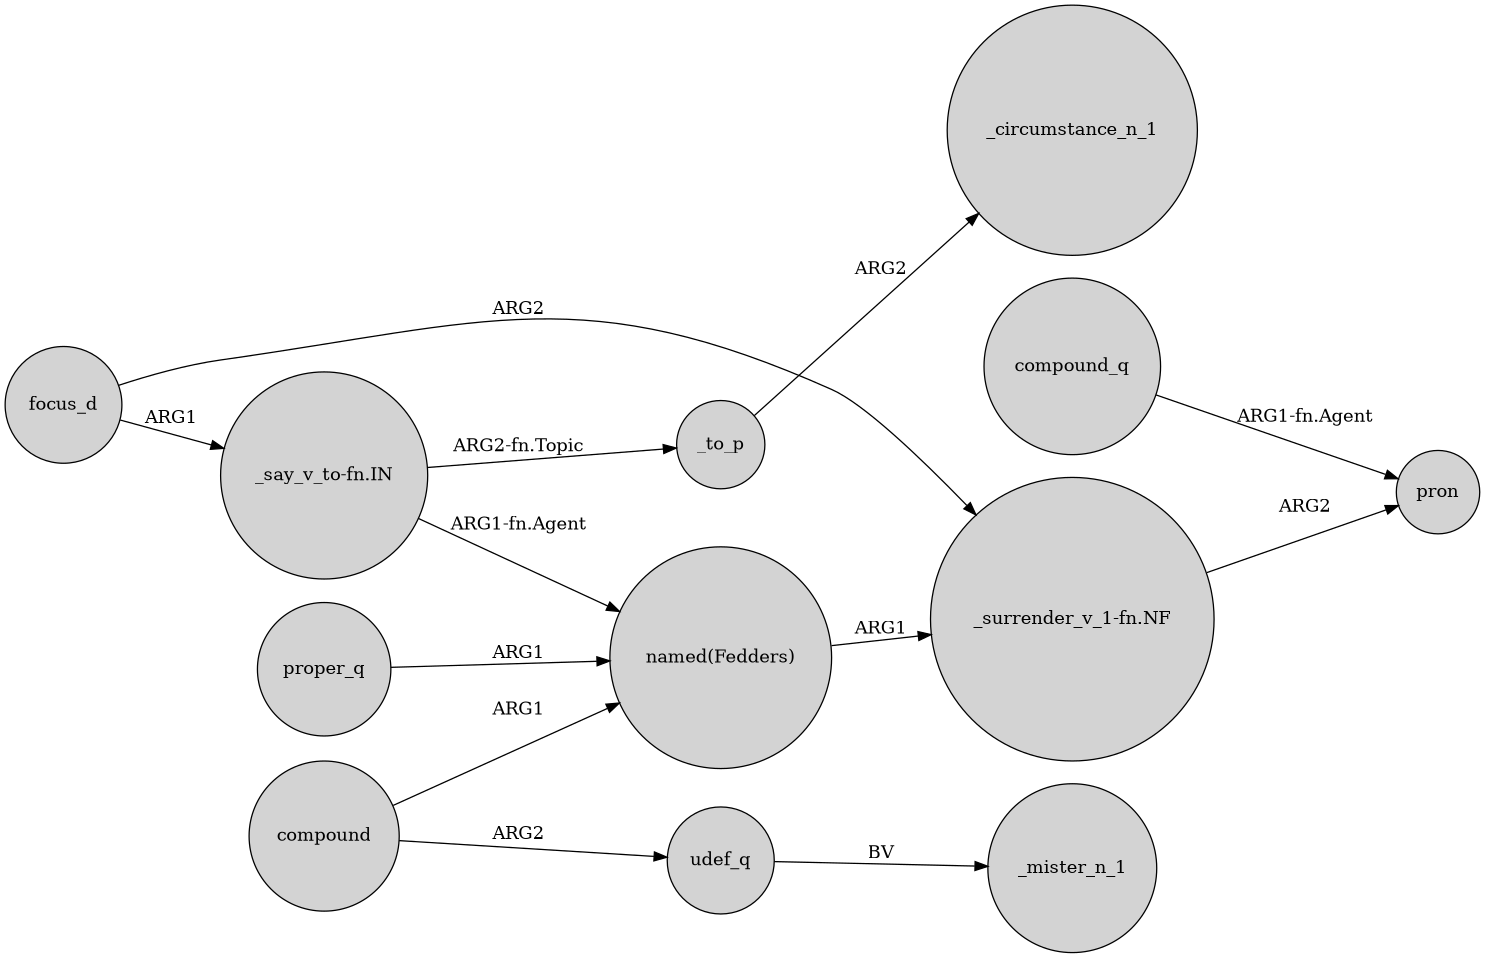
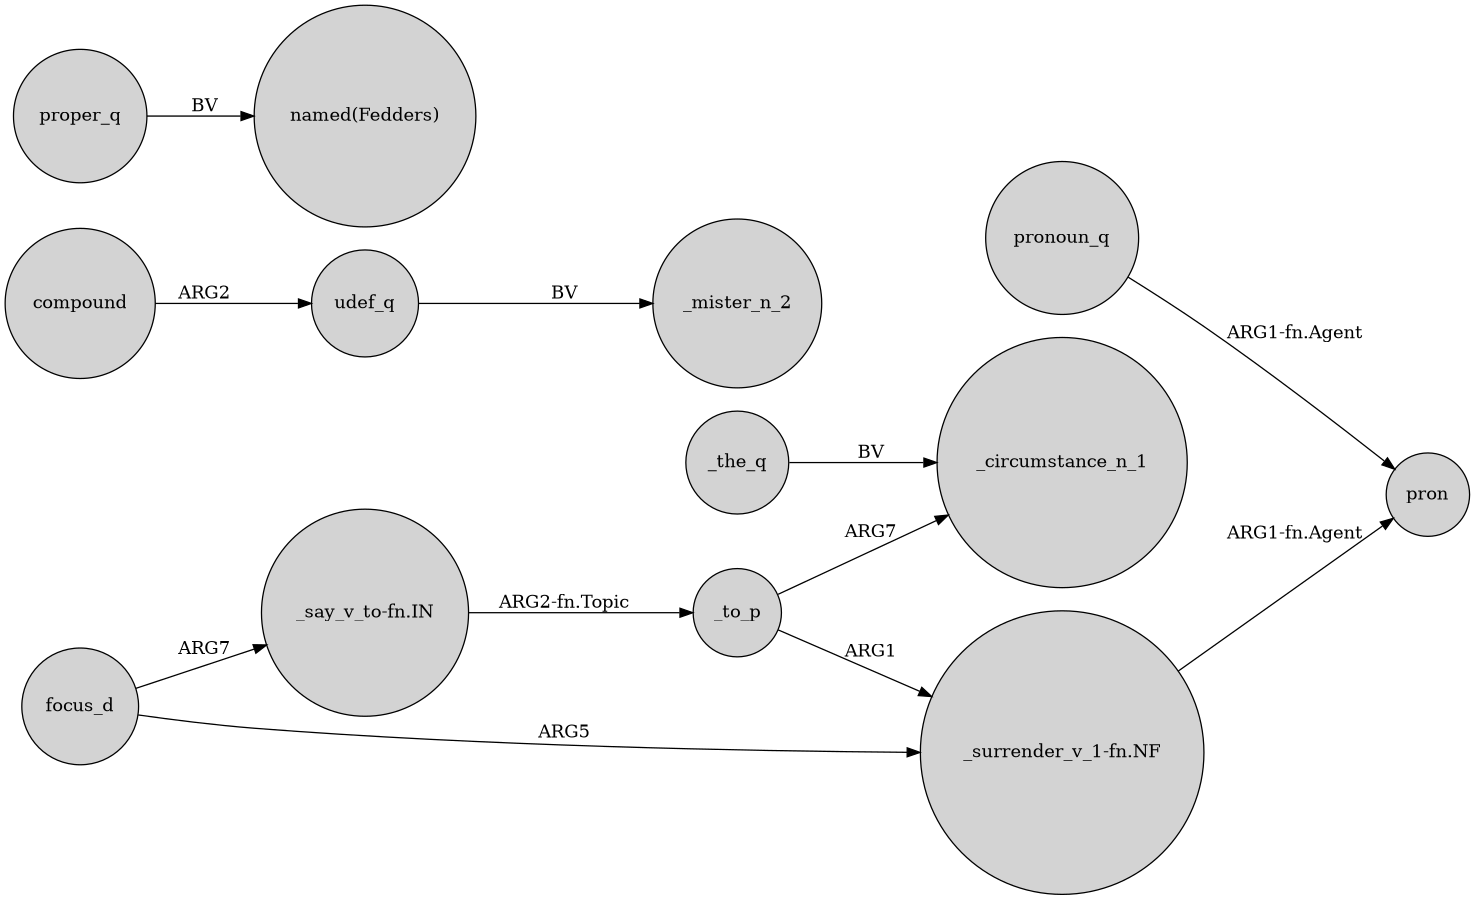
edge "_to_p" -> "_circumstance_n_1": label "ARG2" -> "ARG7"
edge "focus_d" -> "_surrender_v_1-fn.NF": label "ARG2" -> "ARG5"
node "compound_q": label "compound_q" -> "pronoun_q"
edge "focus_d" -> "_say_v_to-fn.IN": label "ARG1" -> "ARG7"
node "_the_q": added
edge "_surrender_v_1-fn.NF" -> "pron": label "ARG2" -> "ARG1-fn.Agent"
edge "_say_v_to-fn.IN" -> "named(Fedders)": removed, label "ARG1-fn.Agent"
edge "named(Fedders)" -> "_surrender_v_1-fn.NF": now "_to_p" -> "_surrender_v_1-fn.NF"
edge "proper_q" -> "named(Fedders)": label "ARG1" -> "BV"
edge "compound" -> "named(Fedders)": removed, label "ARG1"
node "_mister_n_1": label "_mister_n_1" -> "_mister_n_2"
